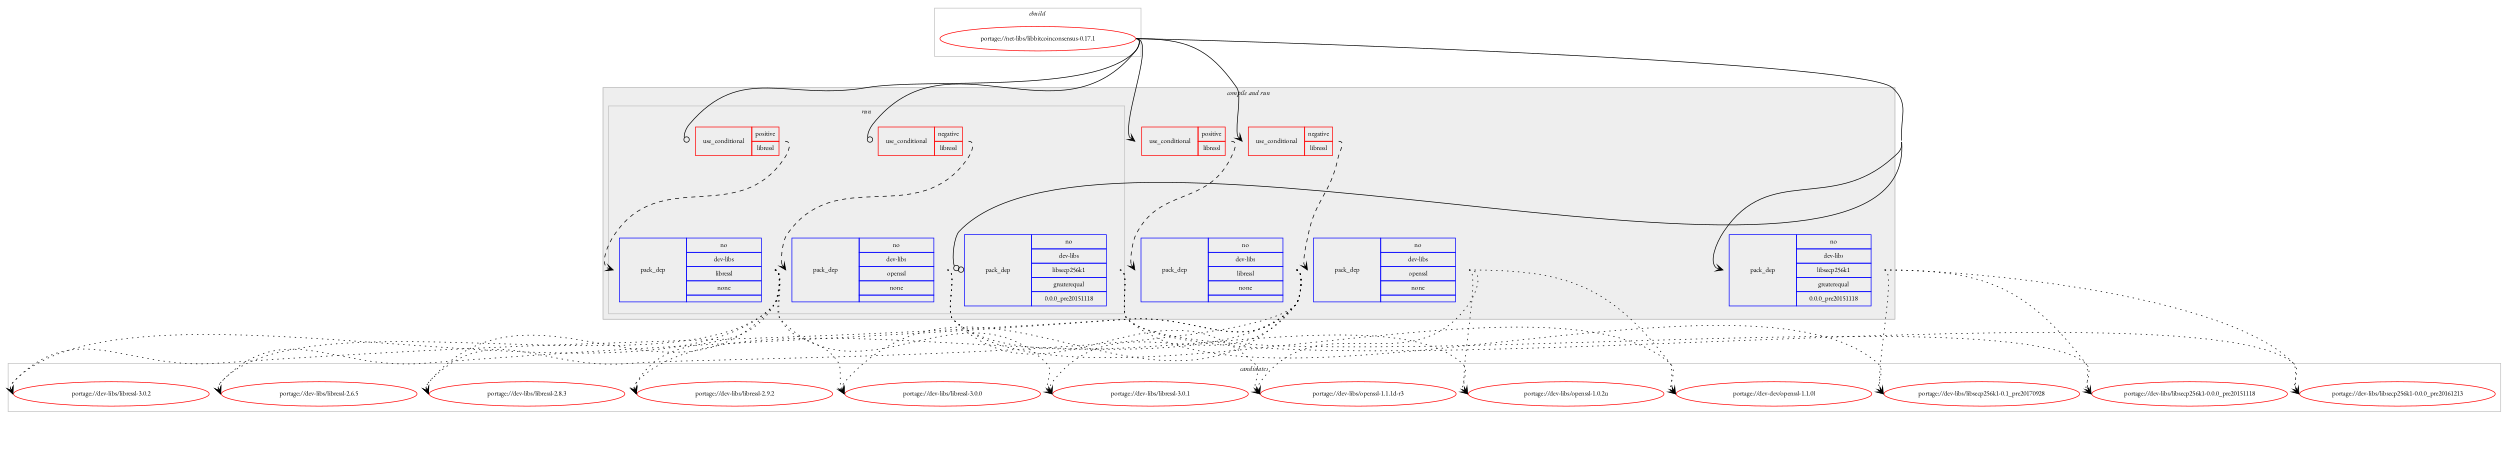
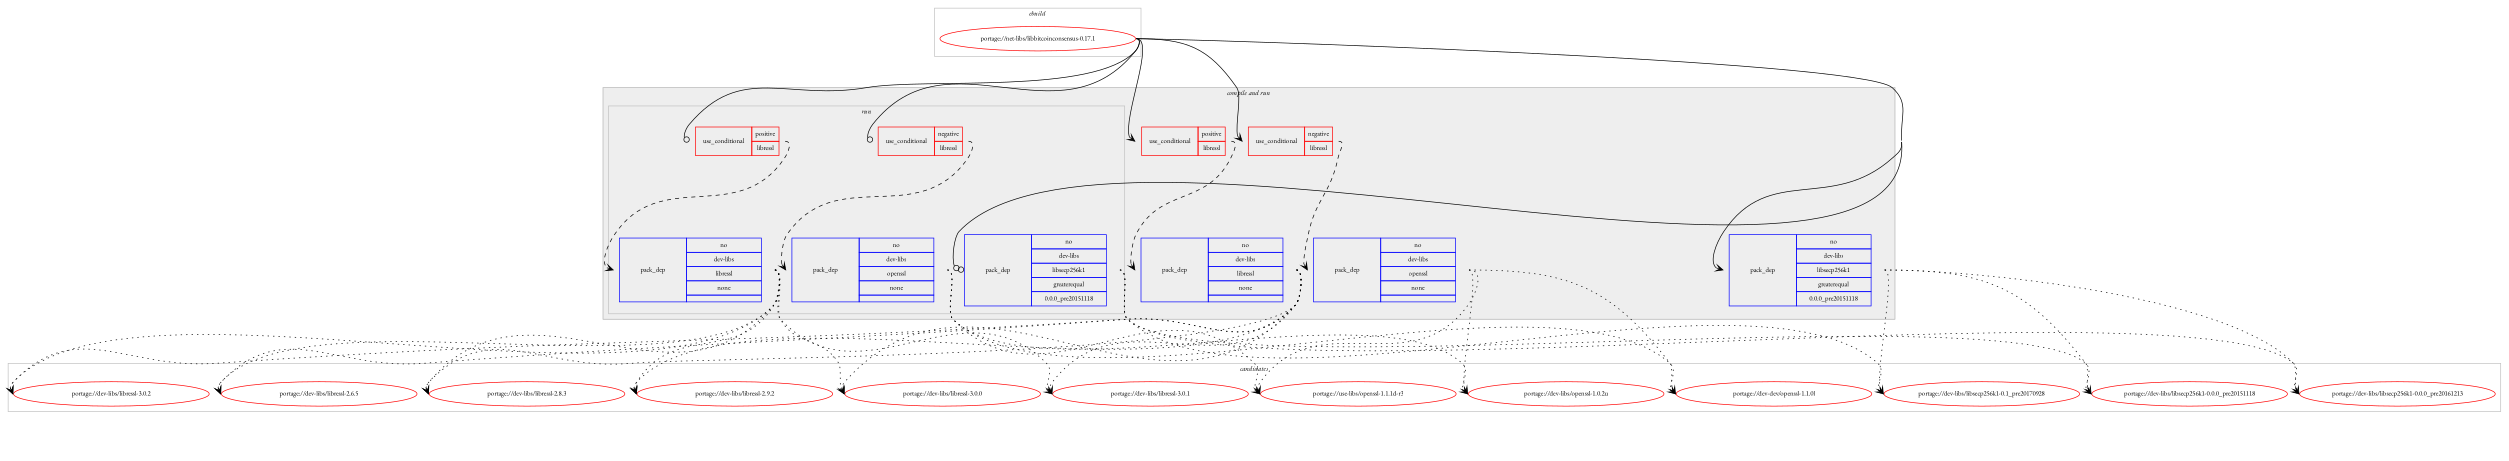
node "portage://dev-libs/openssl-1.1.1d-r3": label "portage://dev-libs/openssl-1.1.1d-r3" -> "portage://use-libs/openssl-1.1.1d-r3"
